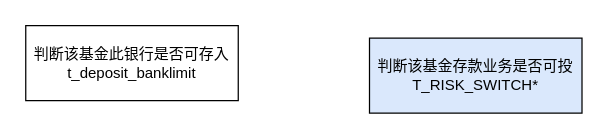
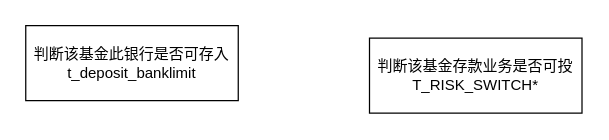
node "判断该基金存款业务是否可投 T_RISK_SWITCH*": fillcolor #dae8fc -> #ffffff
